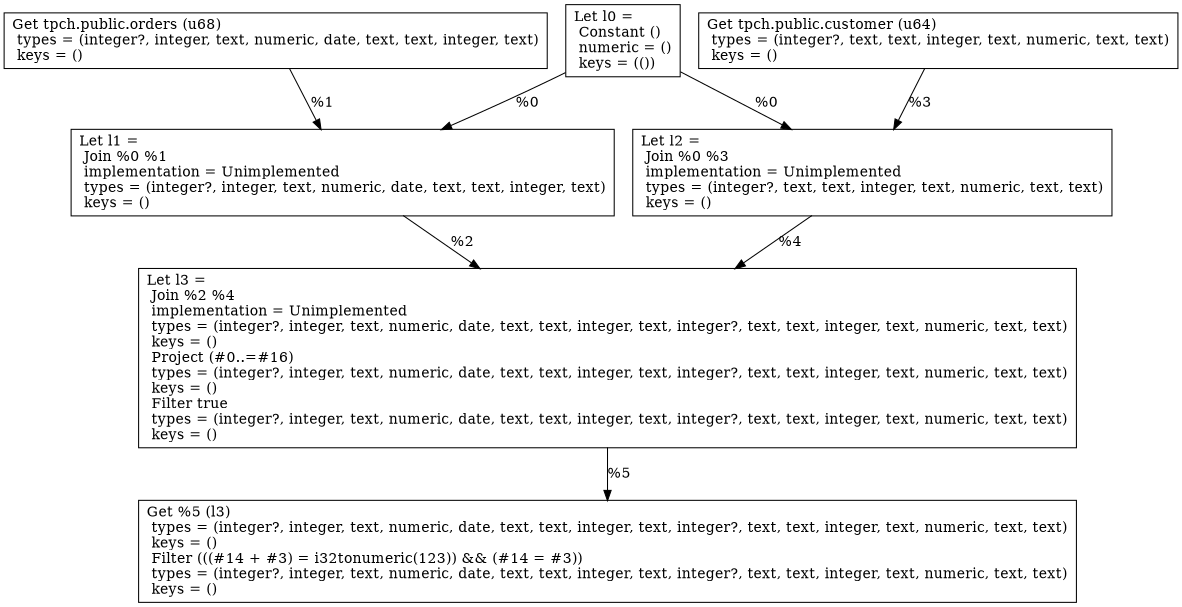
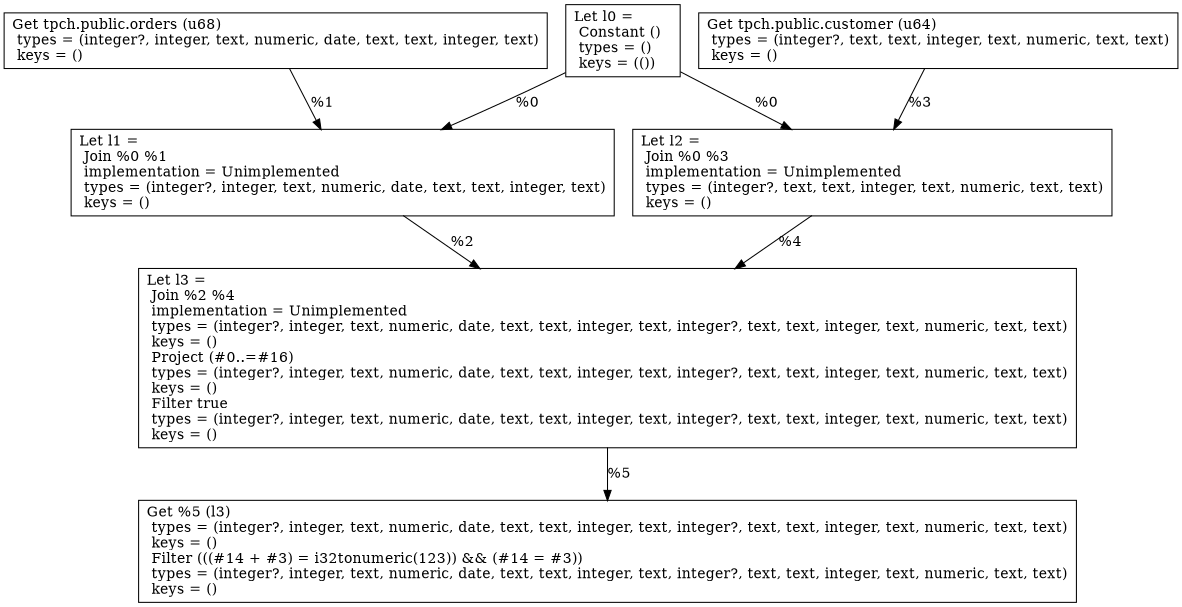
node "Let l0 = Constant () numeric = () keys = (())": label "Let l0 = Constant () numeric = () keys = (())" -> "Let l0 = Constant () types = () keys = (())"
